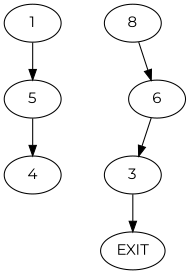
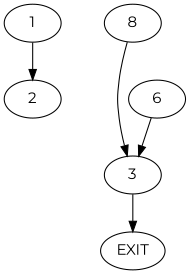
edge "8" -> "6": now "8" -> "3"
node "5": label "5" -> "2"
node "4": removed
